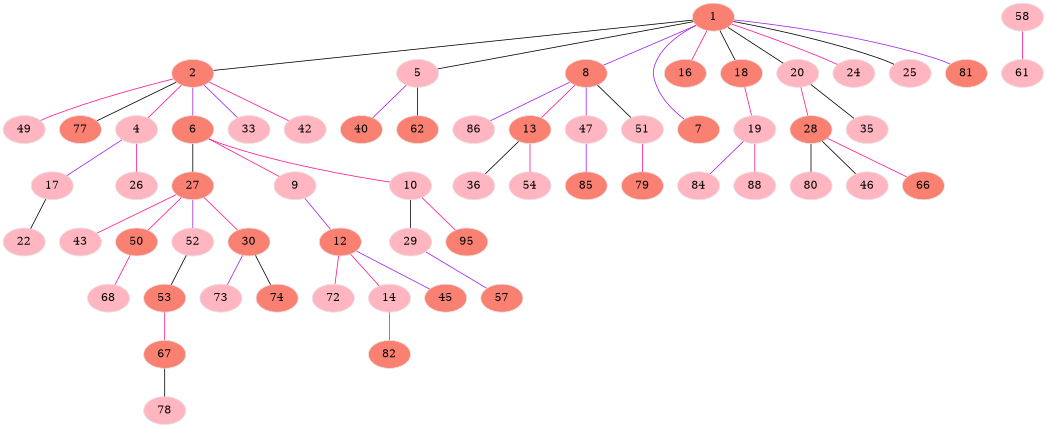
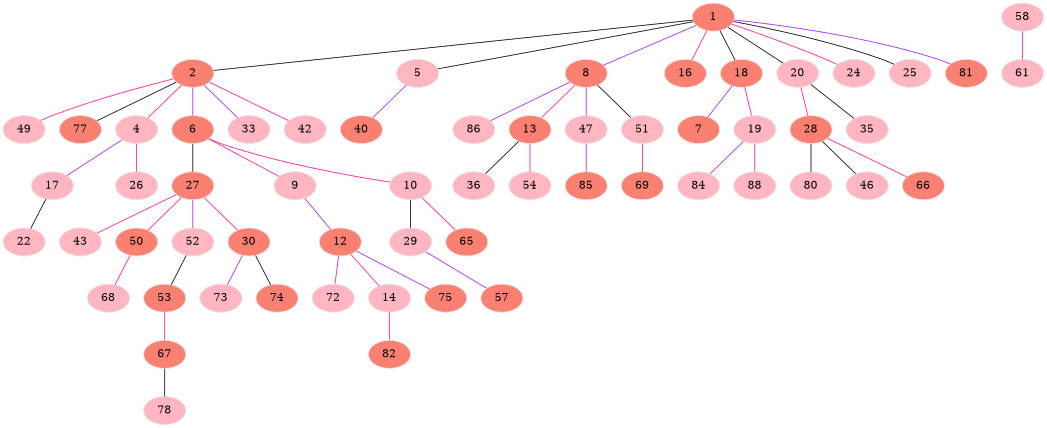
edge "1" -- "7": now "18" -- "7"
node "62": removed
node "79": label "79" -> "69"
node "95": label "95" -> "65"
node "45": label "45" -> "75"
